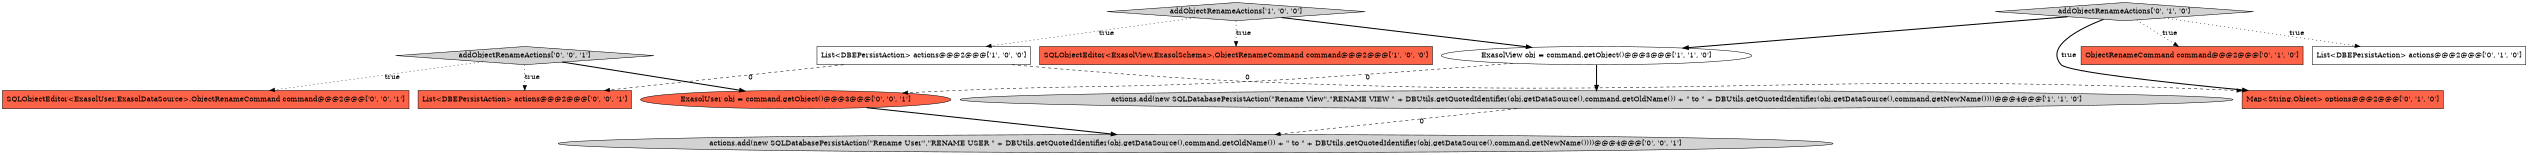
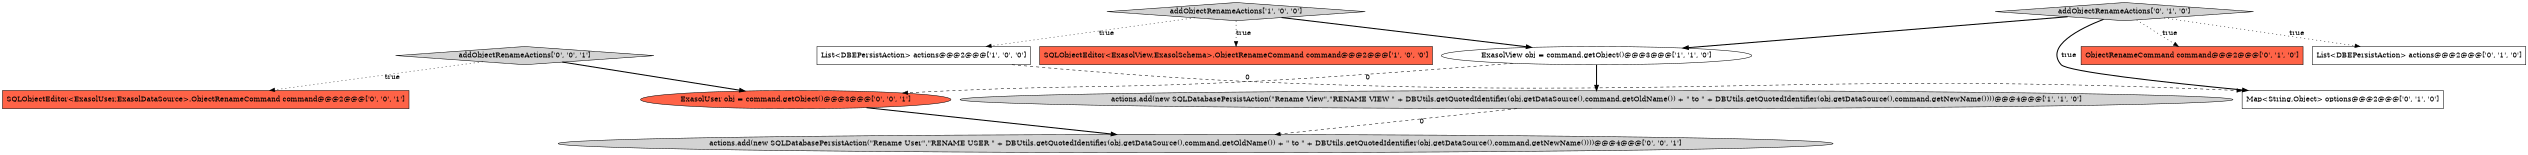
node "List<DBEPersistAction> actions@@@2@@@['0', '0', '1']": removed
node "Map<String,Object> options@@@2@@@['0', '1', '0']": fillcolor tomato -> white
